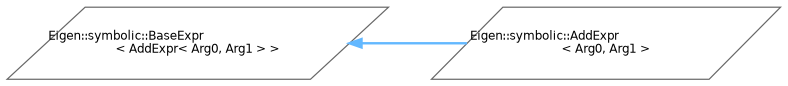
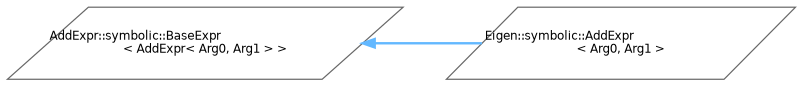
node "Eigen::symbolic::BaseExpr < AddExpr< Arg0, Arg1 > >": label "Eigen::symbolic::BaseExpr < AddExpr< Arg0, Arg1 > >" -> "AddExpr::symbolic::BaseExpr < AddExpr< Arg0, Arg1 > >"
